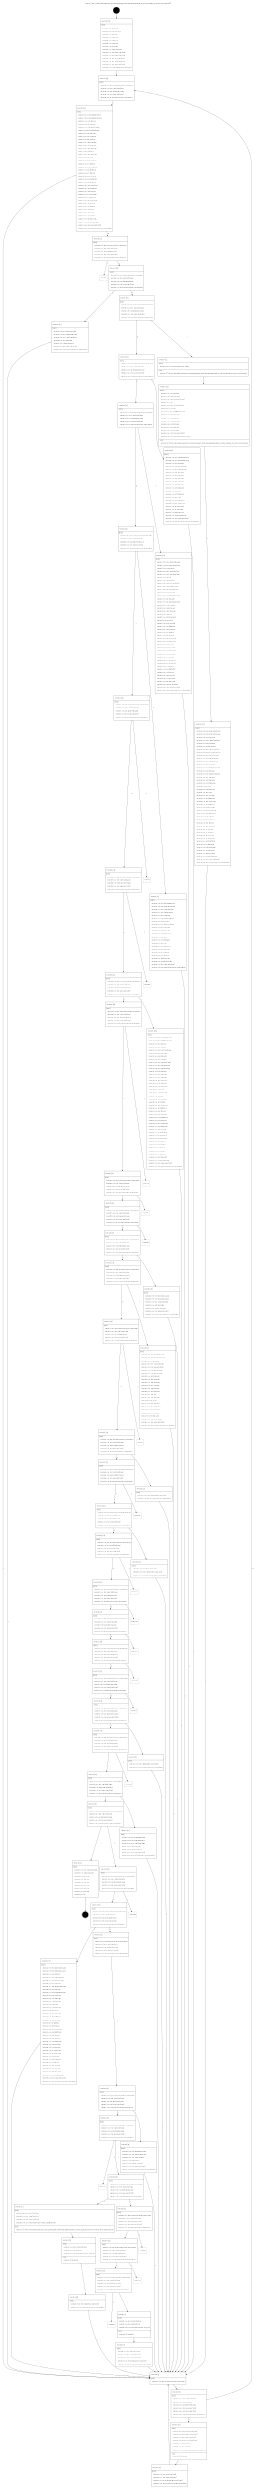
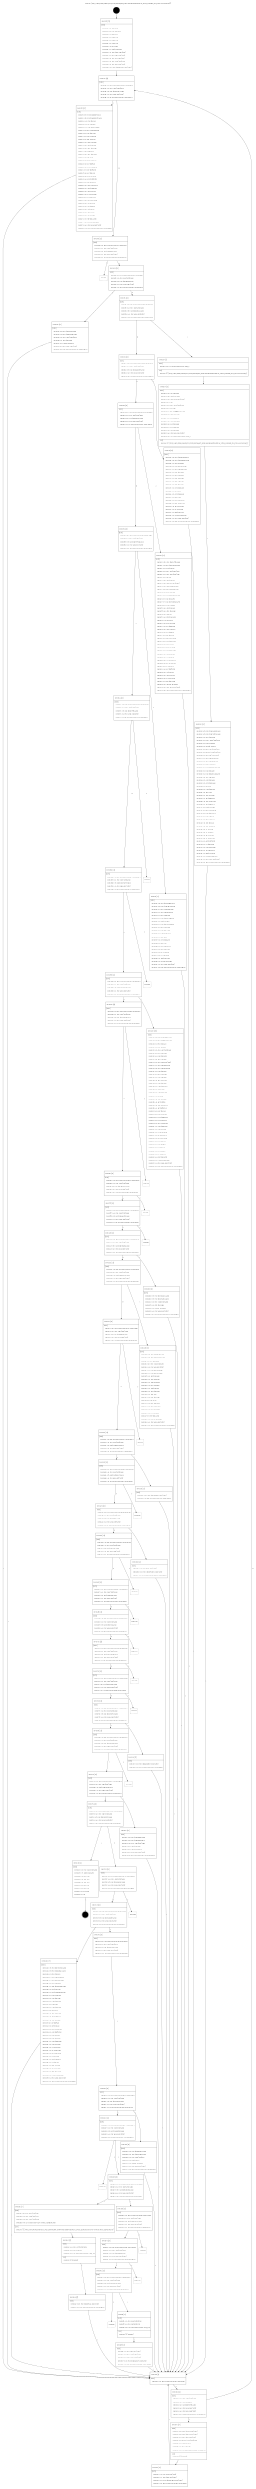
edge "0x4020fc [137]" -> "0x4014be [28]": now "0x4014a2 [28]" -> "0x4014be [28]"
